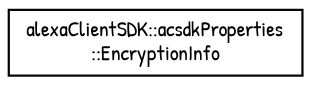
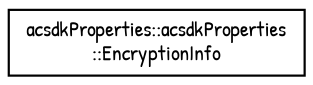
node "alexaClientSDK::acsdkProperties ::EncryptionInfo": label "alexaClientSDK::acsdkProperties ::EncryptionInfo" -> "acsdkProperties::acsdkProperties ::EncryptionInfo"
